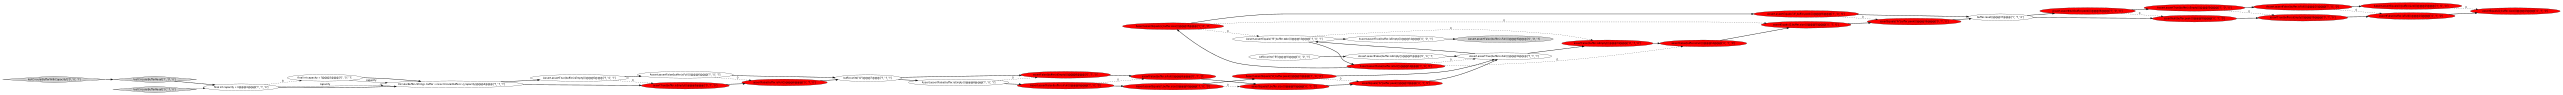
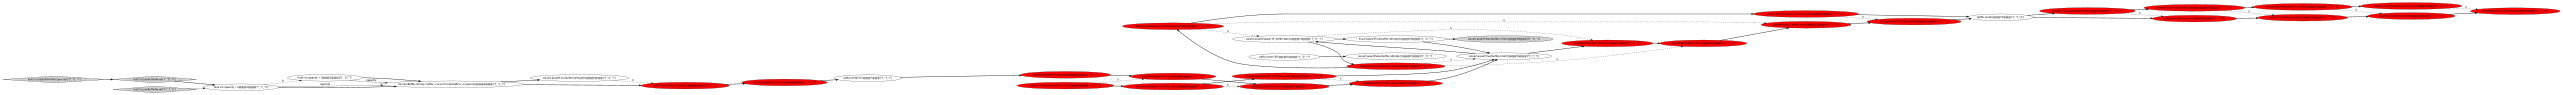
edge "Assert.assertFalse(buffer.isEmpty())@@@11@@@['0', '0', '1']" -> "Assert.assertTrue(buffer.isFull())@@@12@@@['1', '1', '1']": now "Assert.assertTrue(buffer.isEmpty())@@@14@@@['0', '0', '1']" -> "Assert.assertTrue(buffer.isFull())@@@12@@@['1', '1', '1']"
node "Assert.assertFalse(buffer.isFull())@@@6@@@['1', '0', '1']": removed
node "Assert.assertFalse(buffer.isEmpty())@@@8@@@['1', '0', '1']": removed
